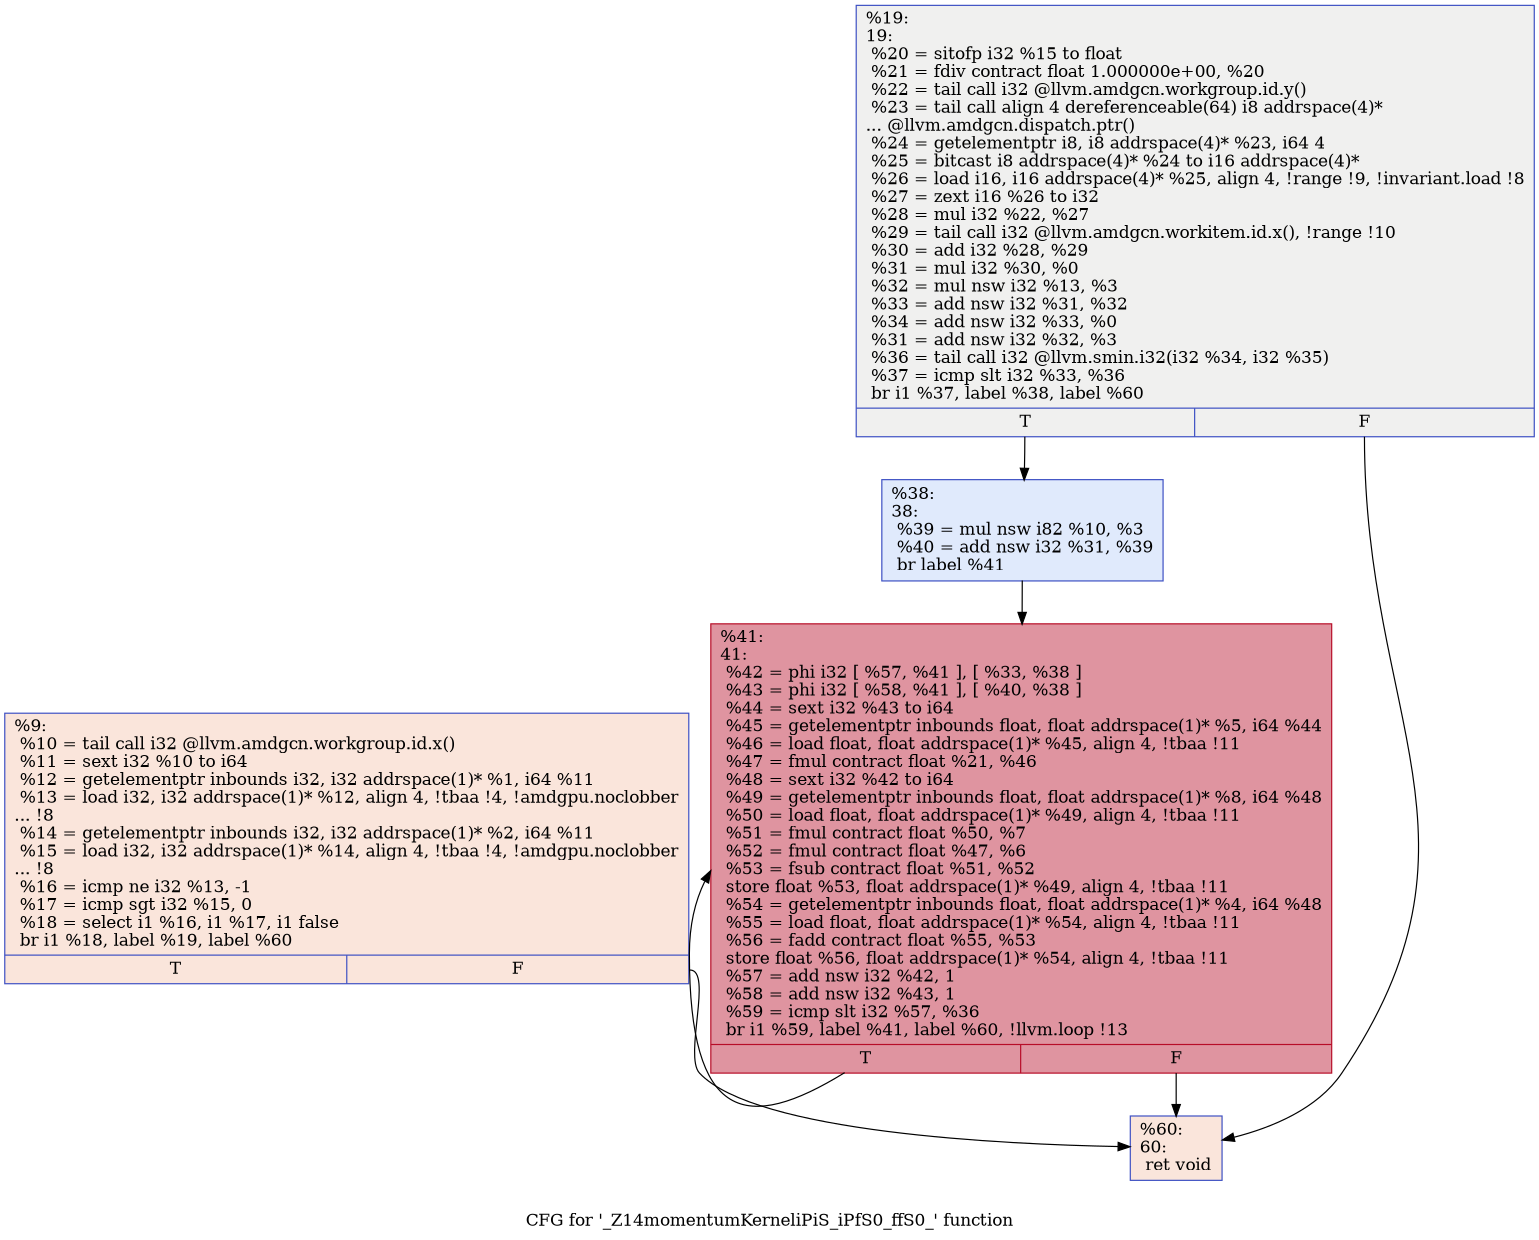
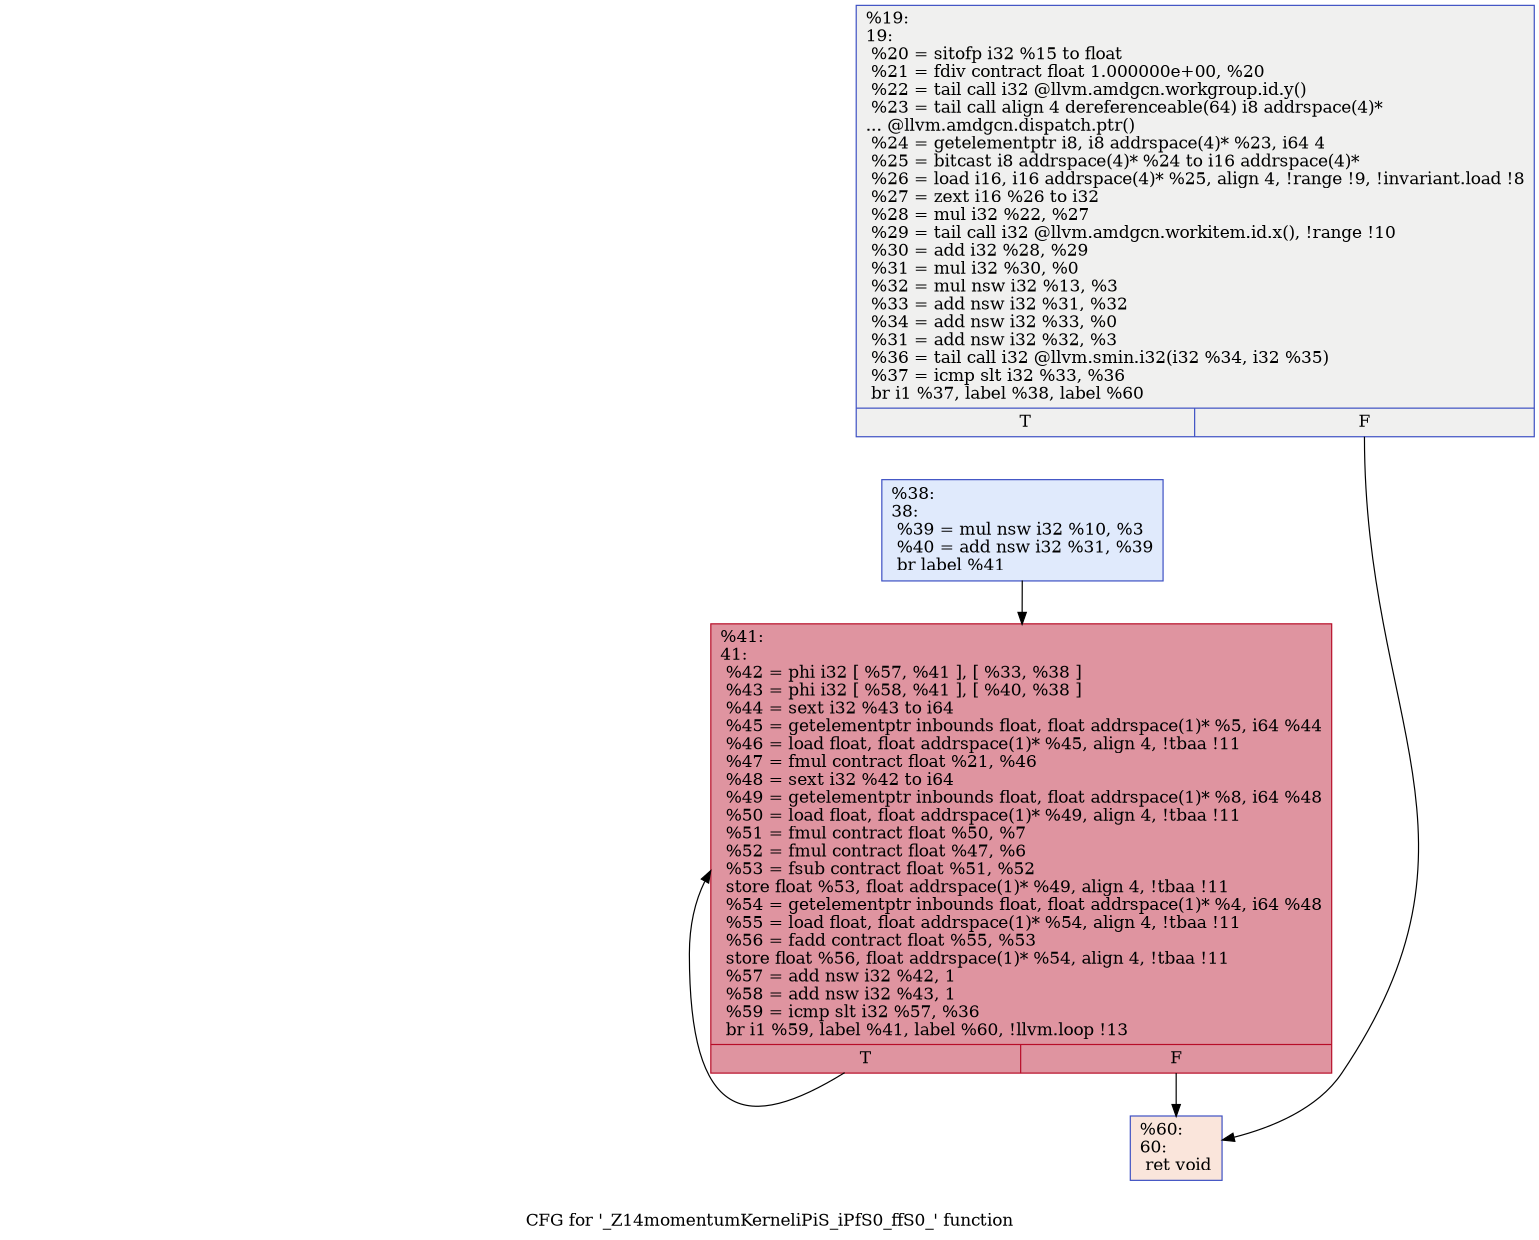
edge "%19:" -> "%38:": removed
node "%38:": text "%39 = mul nsw i82 %10, %3" -> "%39 = mul nsw i32 %10, %3"
node "%9:": removed
